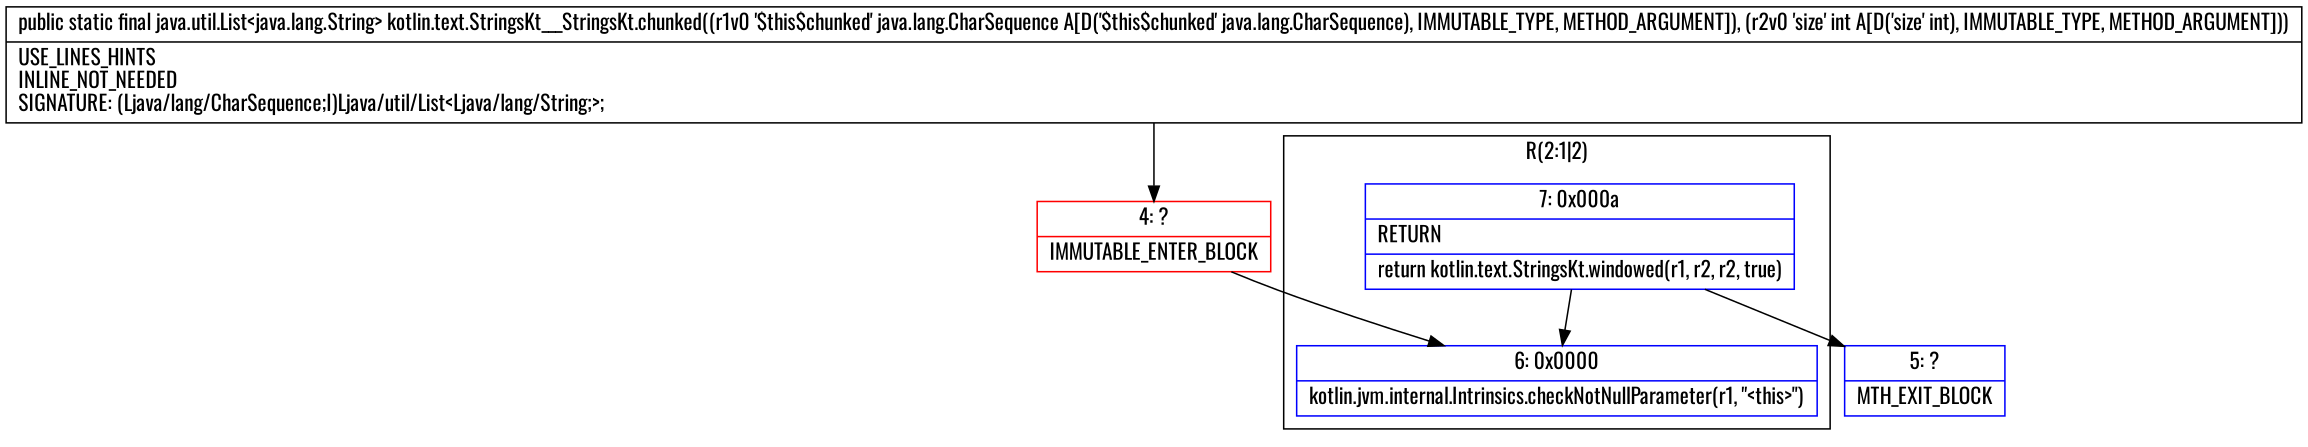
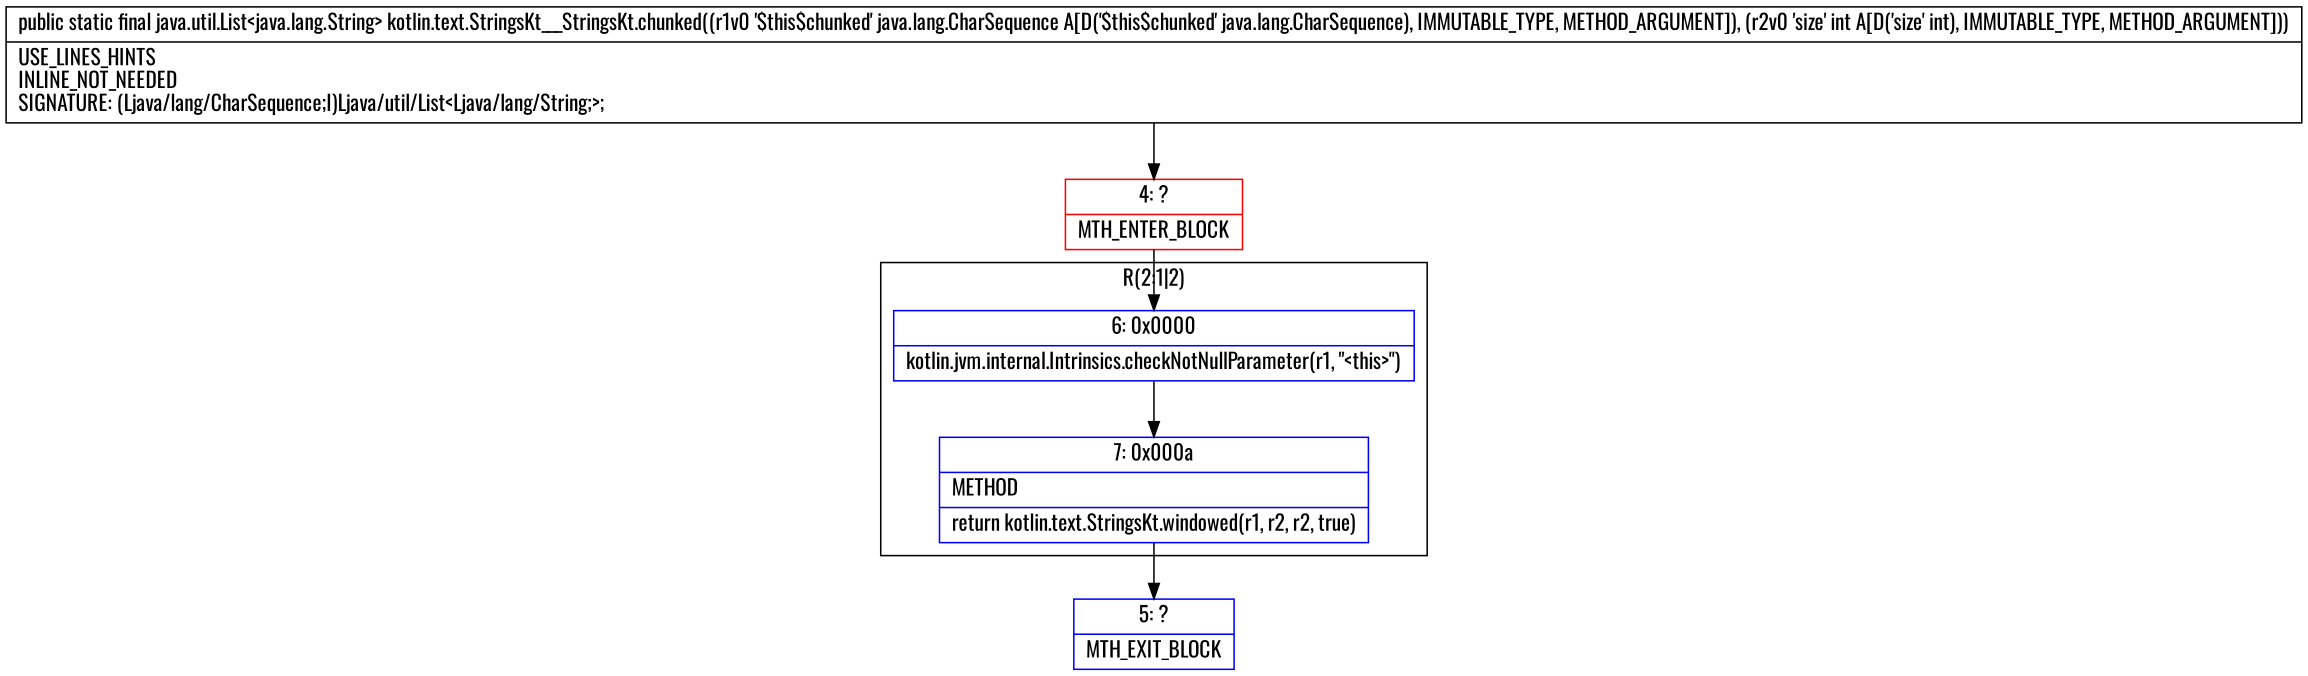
node "7: 0x000a": text "RETURN" -> "METHOD"
node "4: ?": text "IMMUTABLE_ENTER_BLOCK" -> "MTH_ENTER_BLOCK"
edge "7: 0x000a" -> "6: 0x0000": reversed
